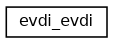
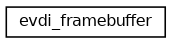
node "evdi_evdi": label "evdi_evdi" -> "evdi_framebuffer"
